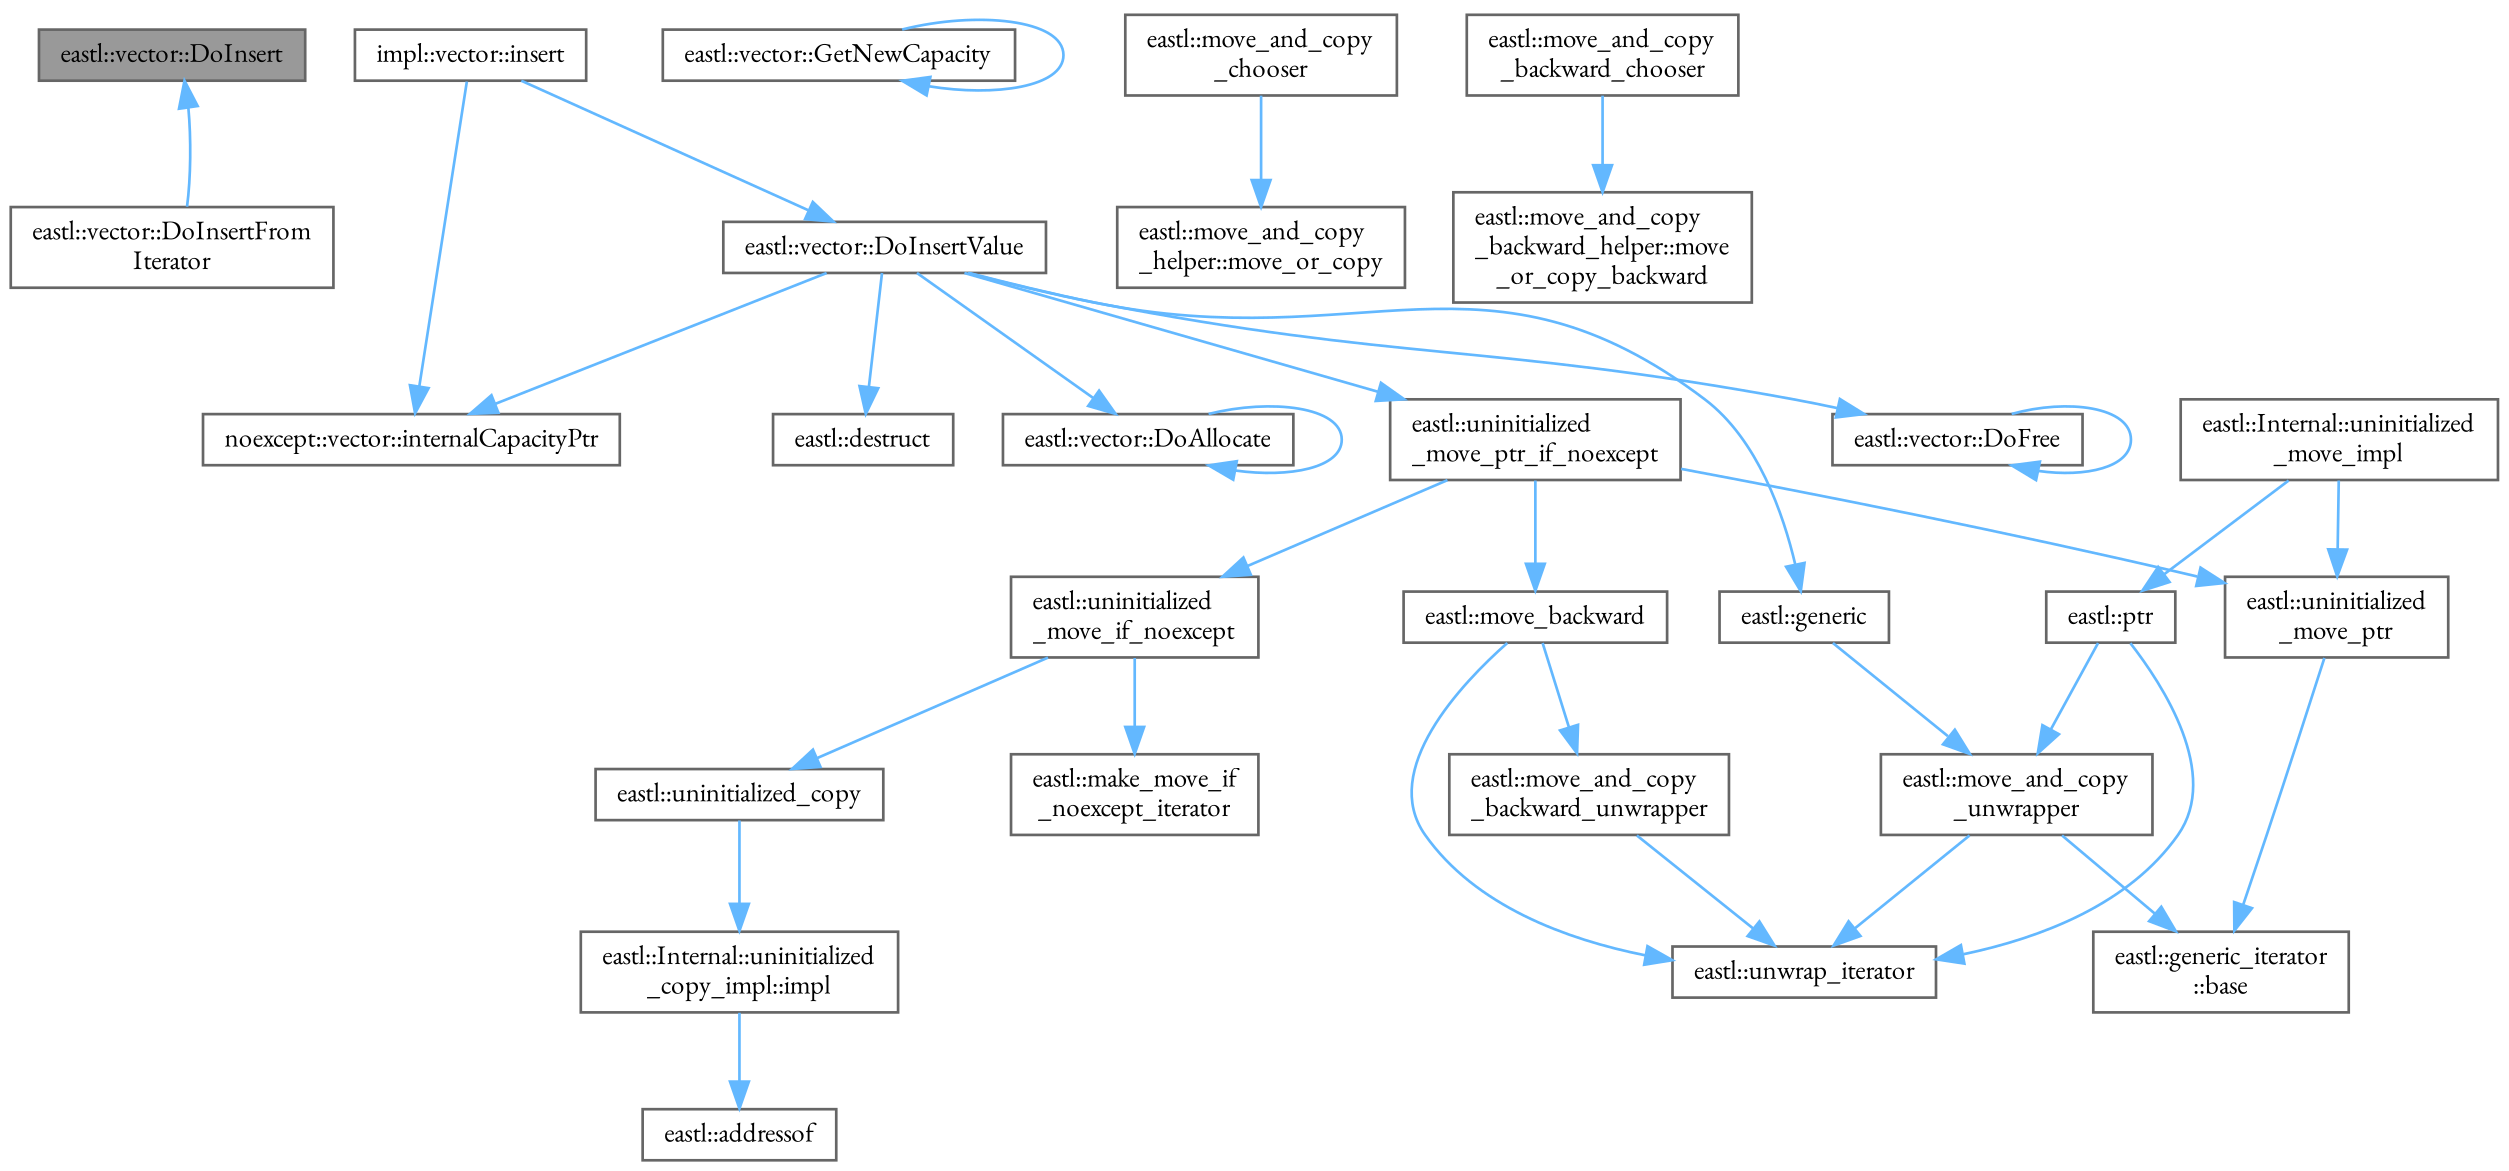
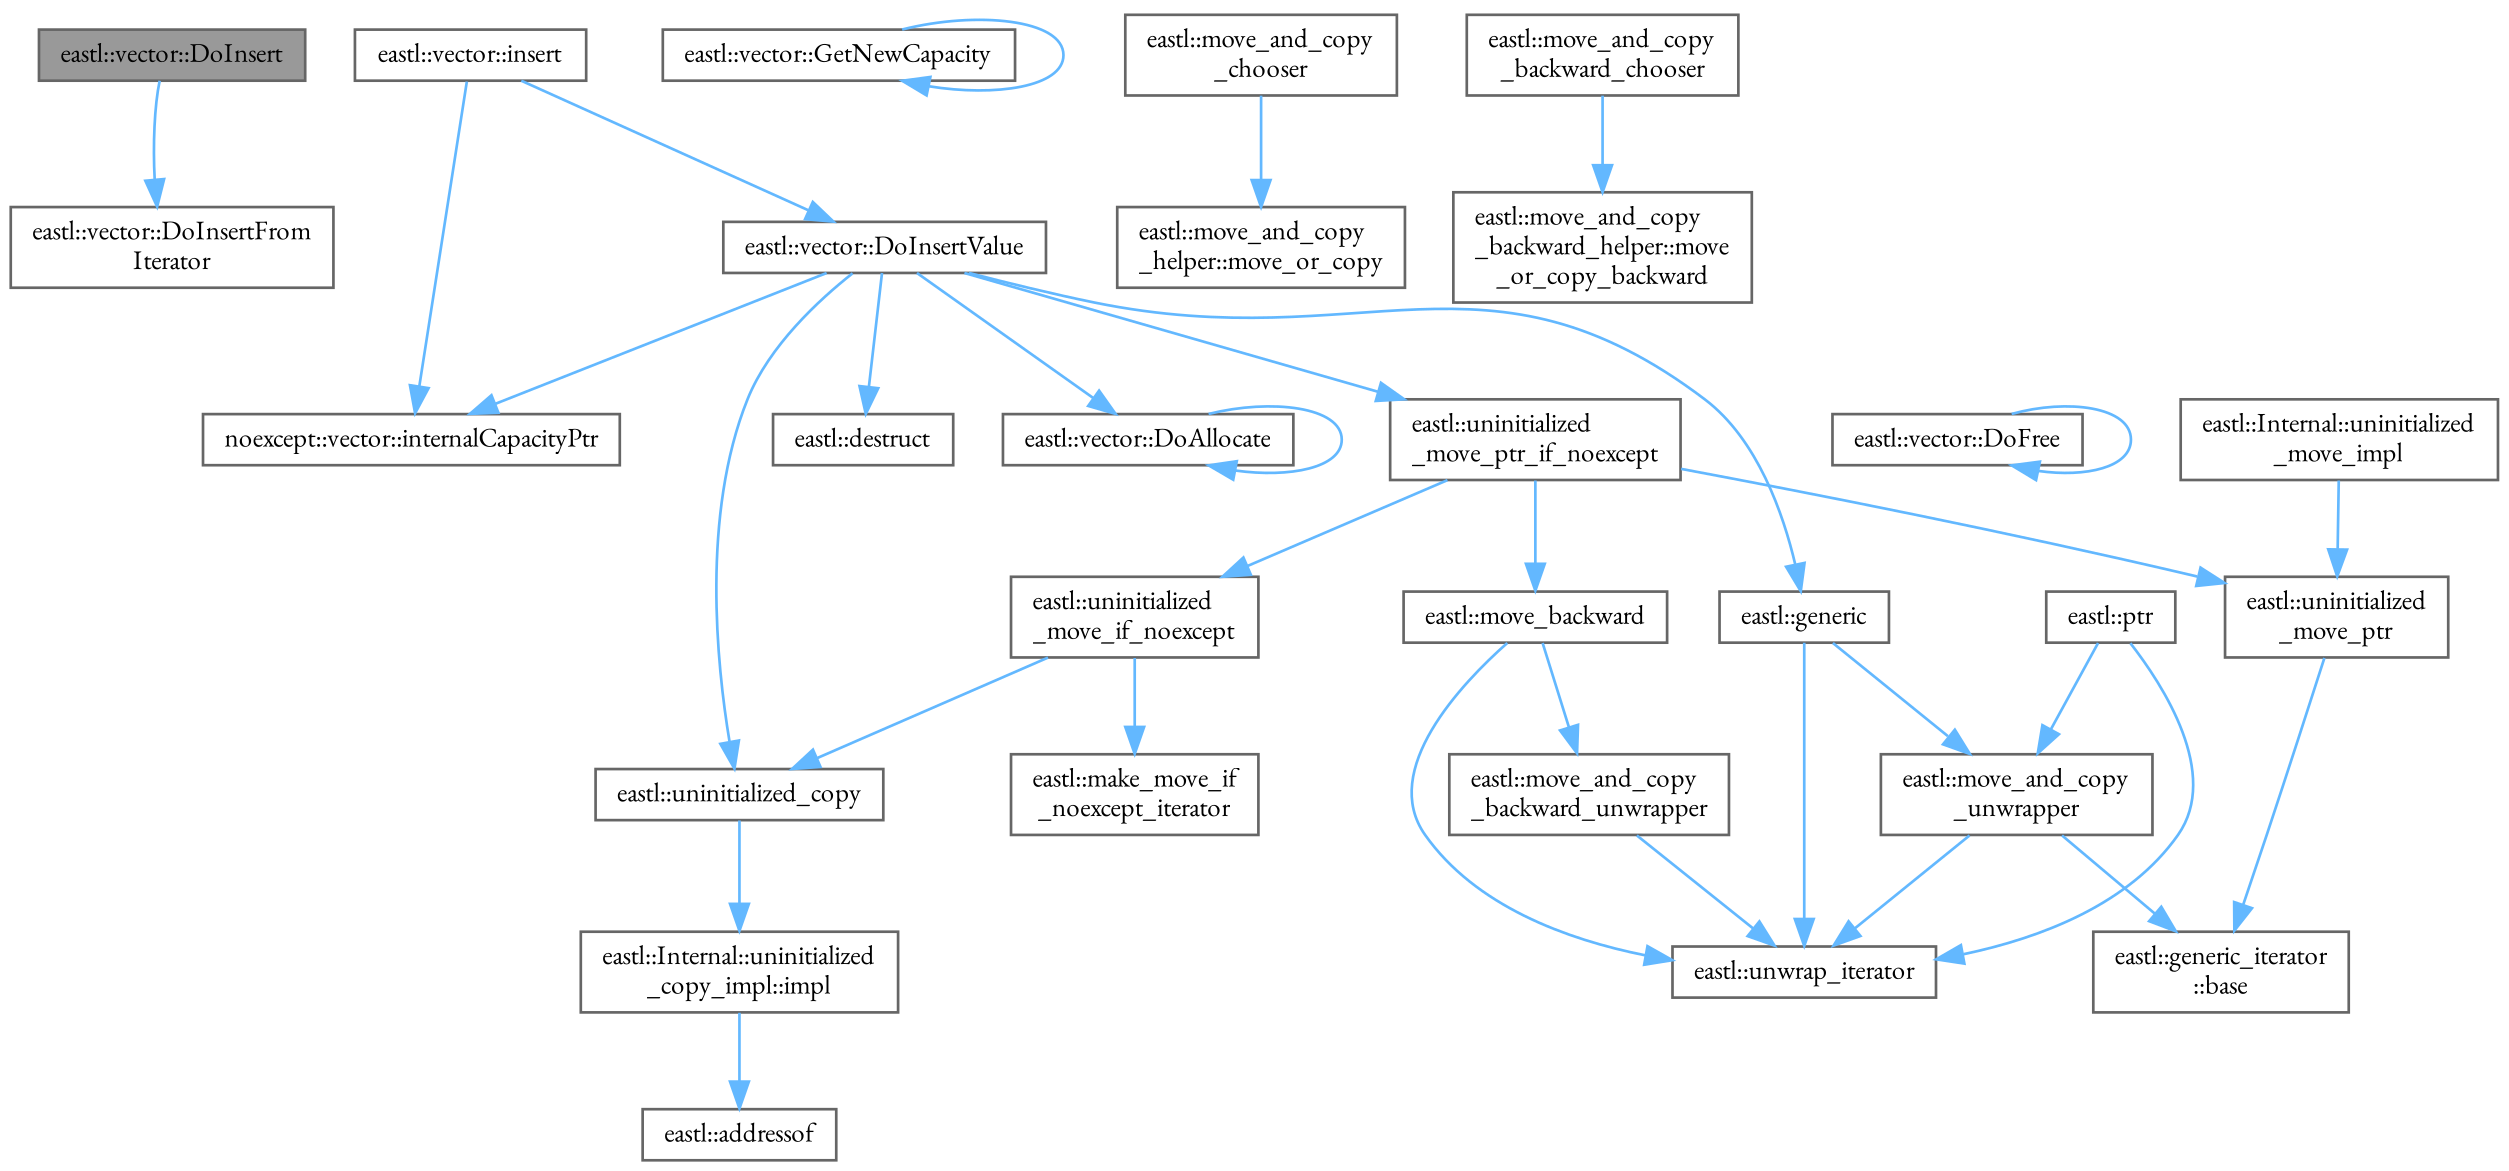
node "impl::vector::insert": label "impl::vector::insert" -> "eastl::vector::insert"
edge "eastl::vector::DoInsertFrom Iterator" -> "eastl::vector::DoInsert": reversed
edge "eastl::vector::DoInsertValue" -> "eastl::vector::DoFree": now "eastl::vector::DoInsertValue" -> "eastl::uninitialized_copy"
edge "eastl::Internal::uninitialized _move_impl" -> "eastl::ptr": removed
edge "eastl::generic" -> "eastl::unwrap_iterator": added
